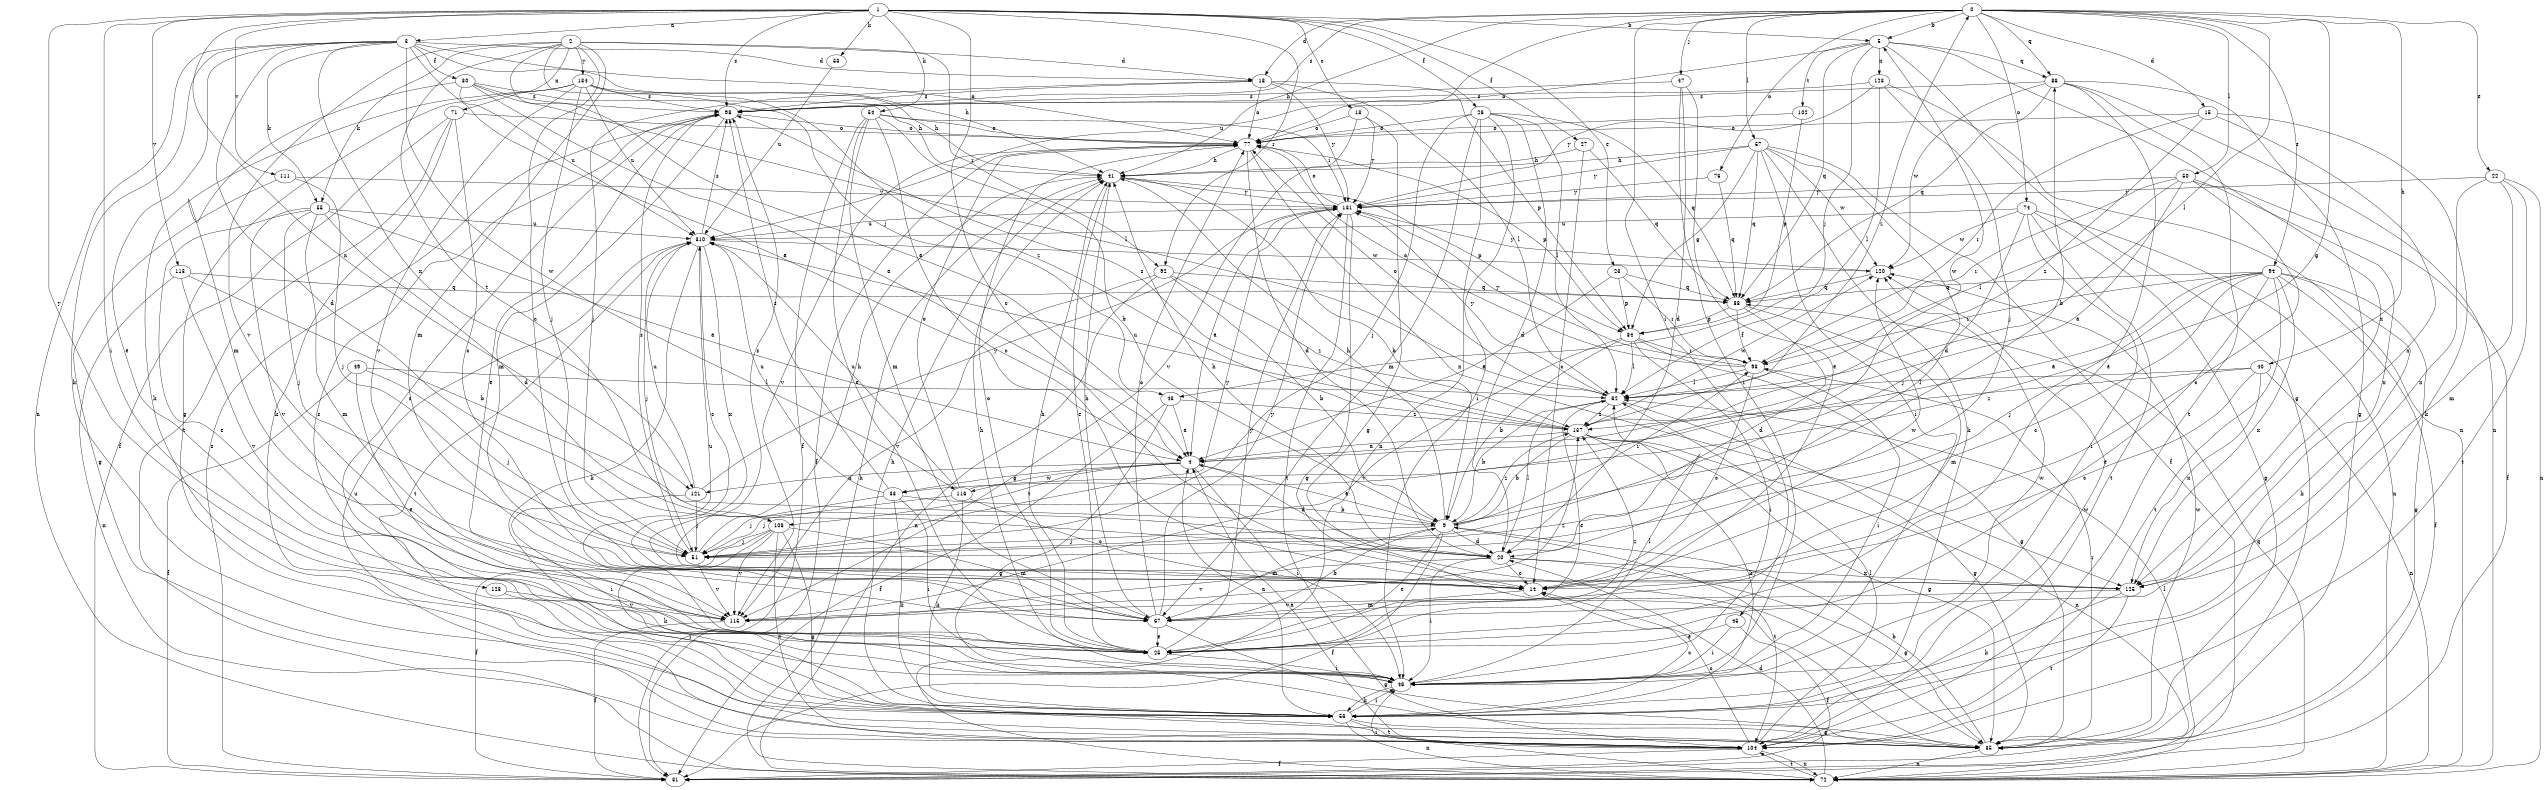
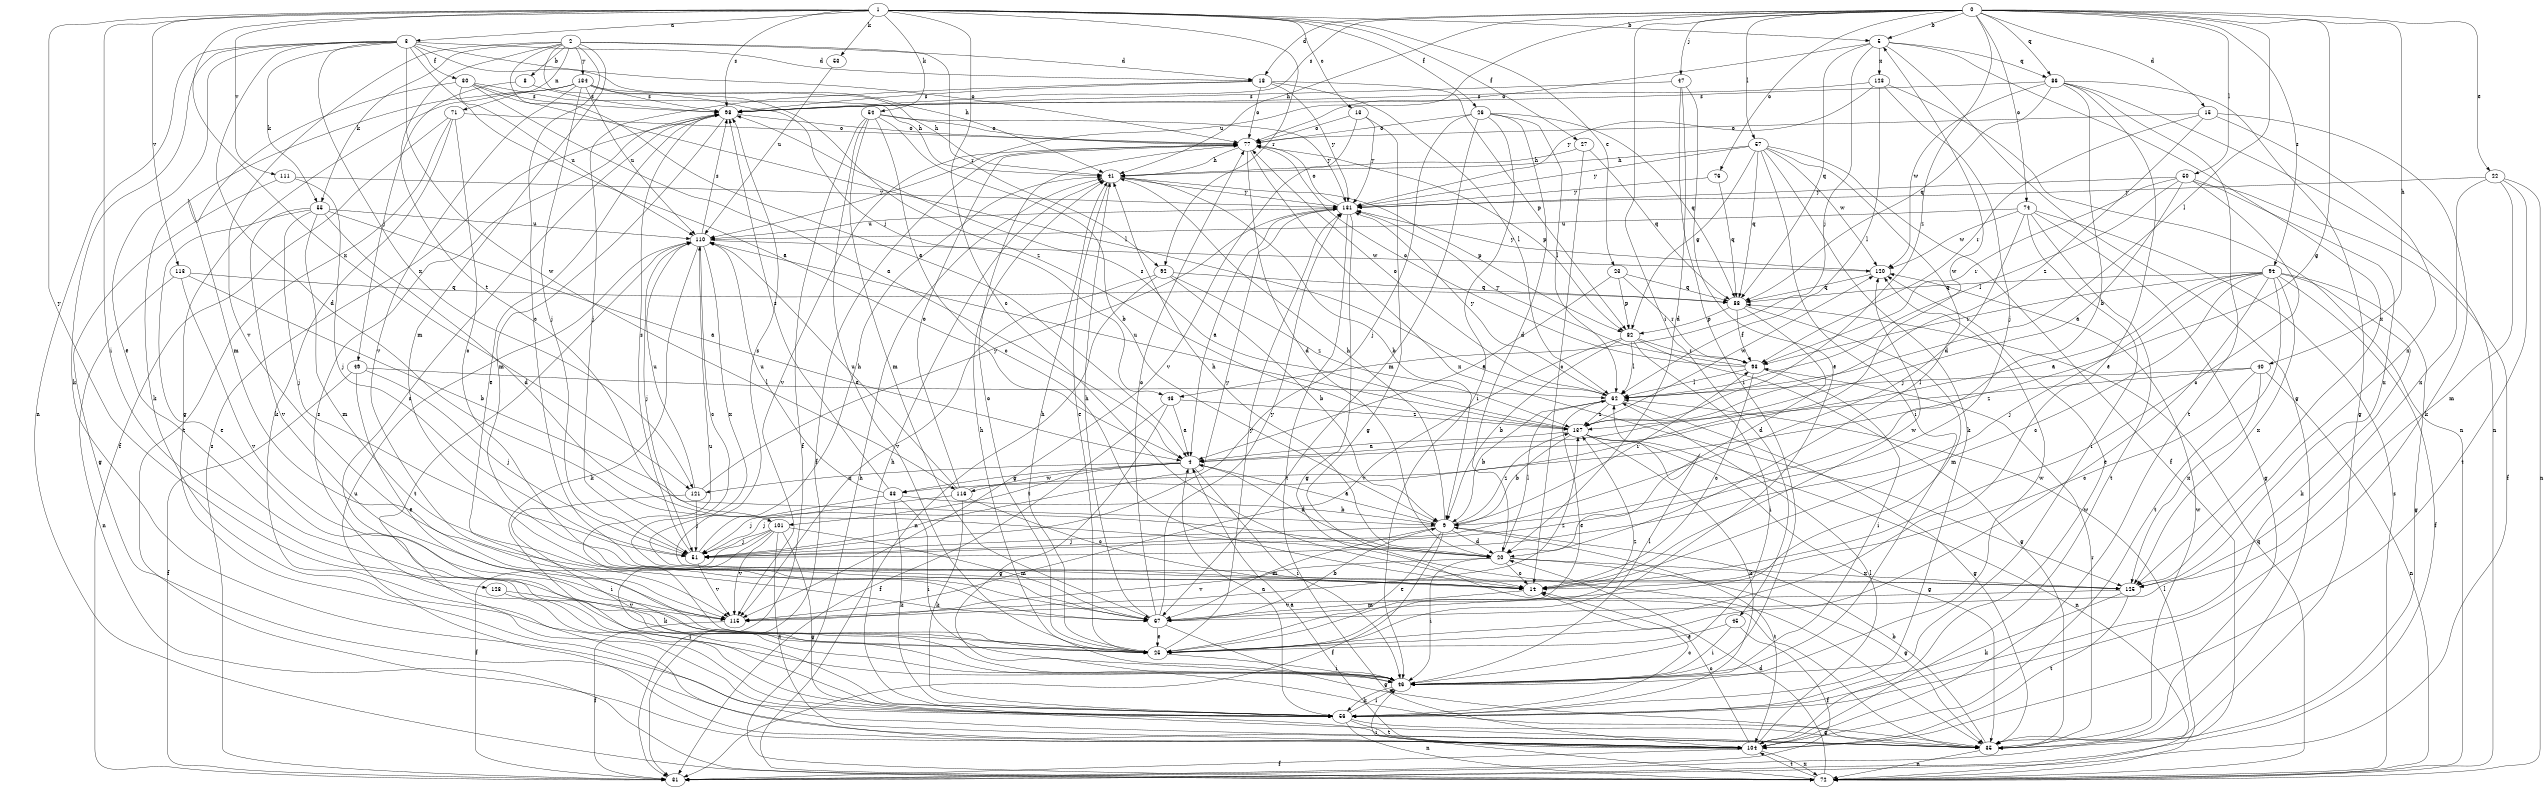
node "8": added
node "102": removed
edge "54" -> "131": label "i" -> "y"
node "310": label "310" -> "110"
edge "137" -> "0": reversed
node "84": label "84" -> "82"
edge "9" -> "86": reversed
edge "74" -> "72": label "n" -> "s"
node "108": label "108" -> "101"
edge "26" -> "72": removed, label "n"
